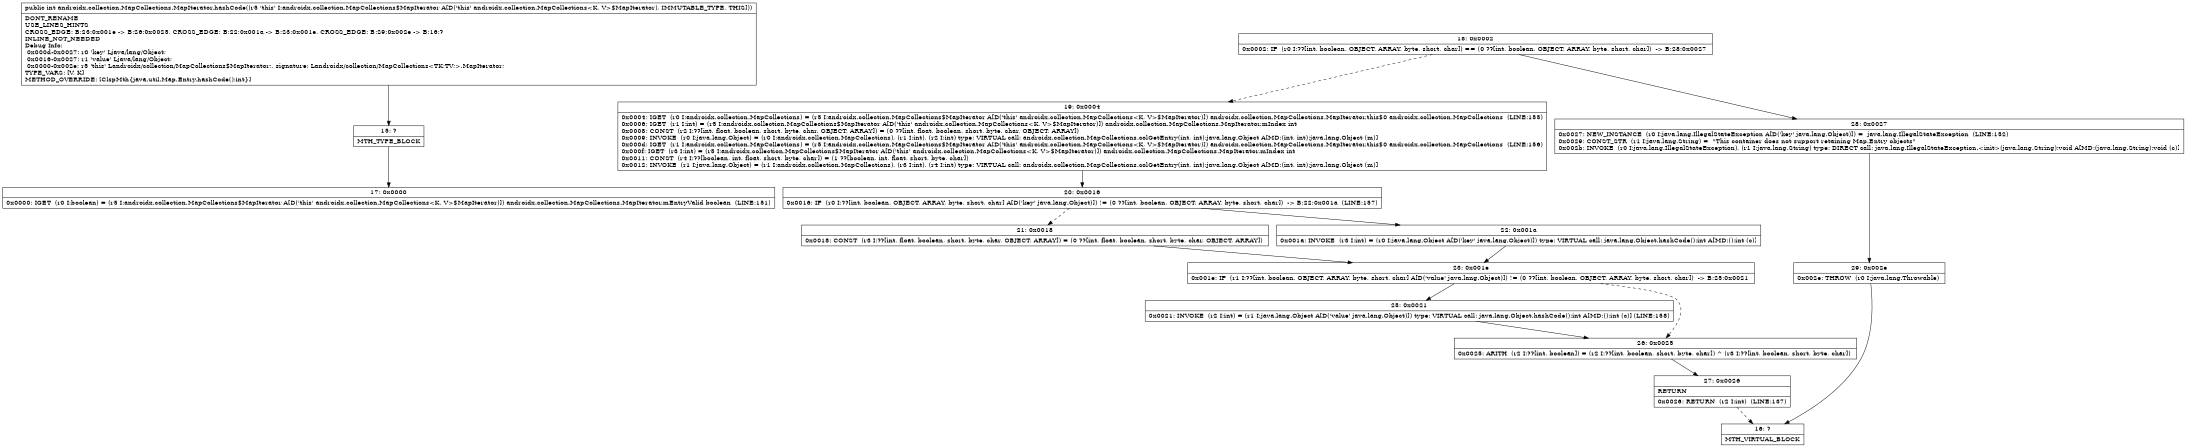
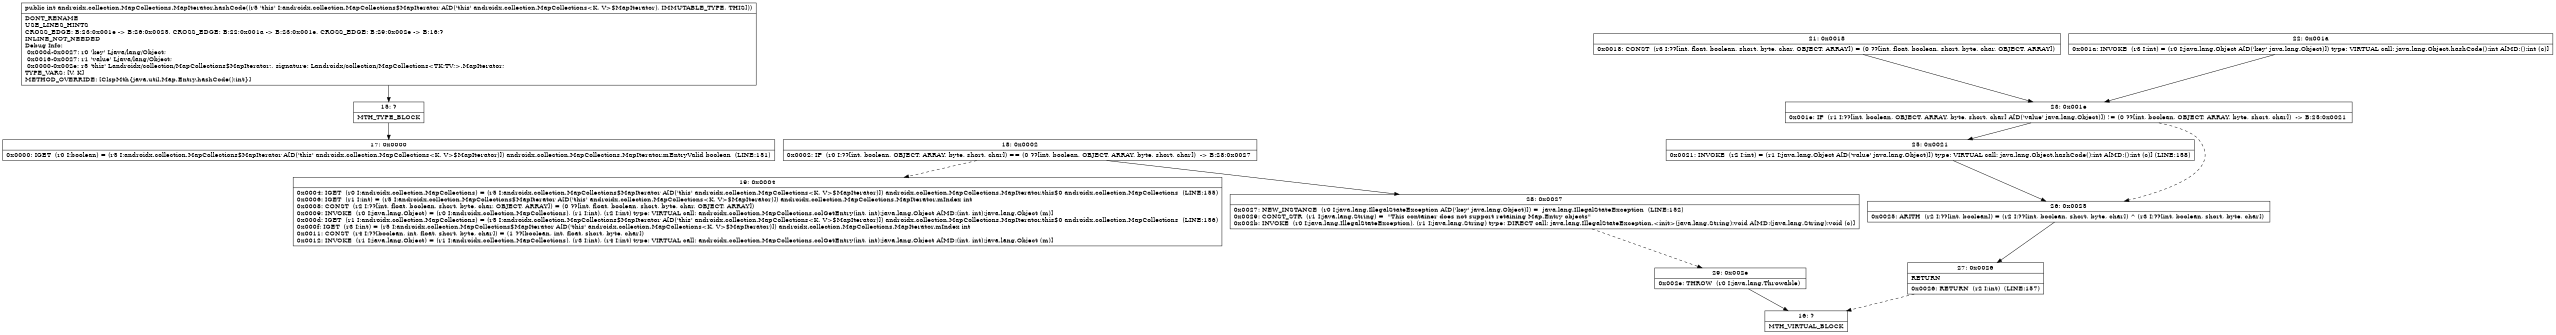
node "20: 0x0016": removed
edge "28: 0x0027" -> "29: 0x002e": style solid -> dashed
node "27: 0x0026": text "0x0026: RETURN  (r2 I:int)  (LINE:137)" -> "0x0026: RETURN  (r2 I:int)  (LINE:157)"
